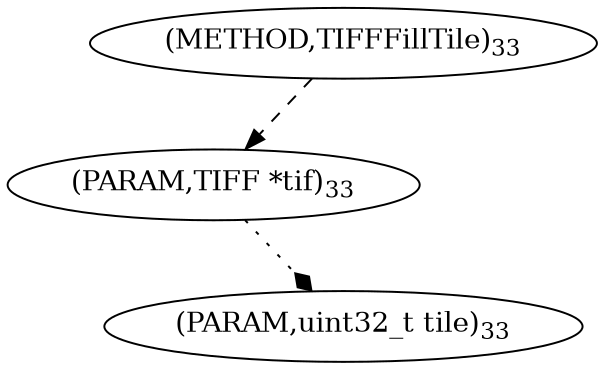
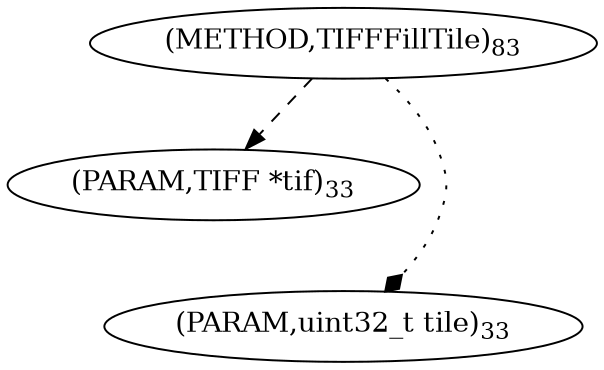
node "(METHOD,TIFFFillTile)": text "33" -> "83"
edge "(PARAM,TIFF *tif)" -> "(PARAM,uint32_t tile)": now "(METHOD,TIFFFillTile)" -> "(PARAM,uint32_t tile)"
